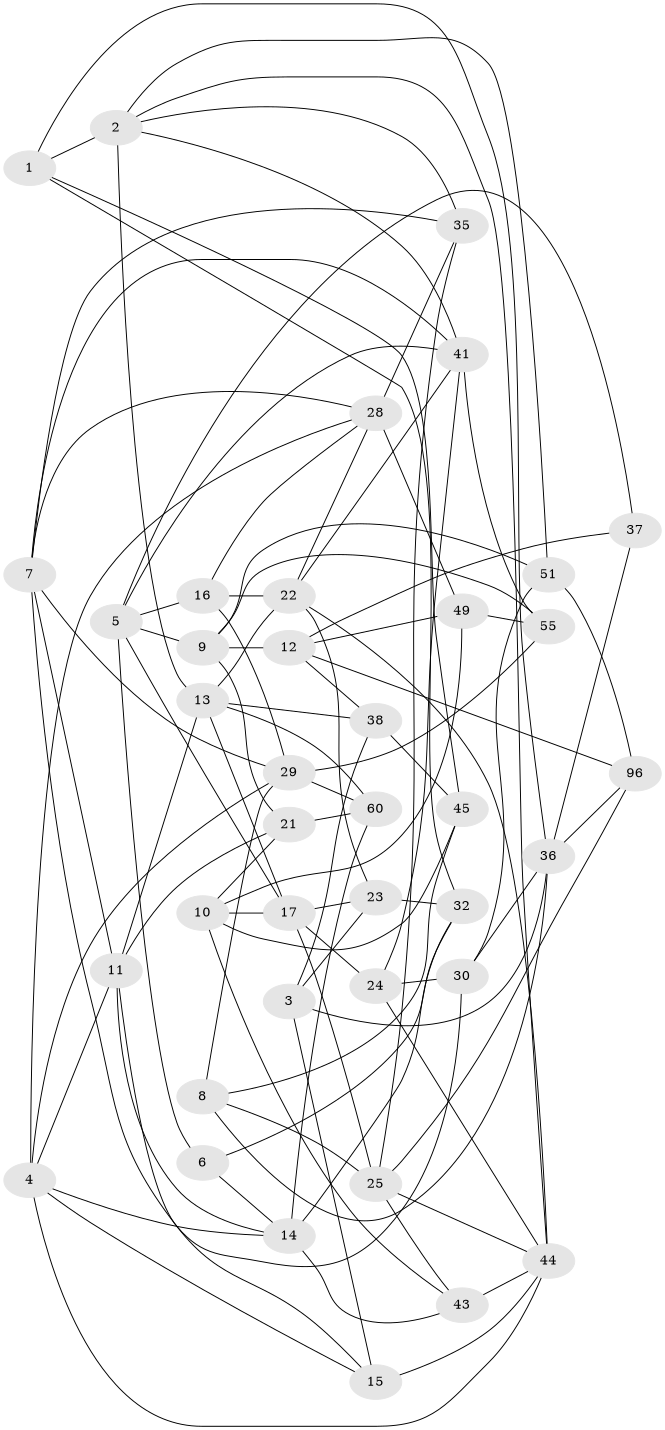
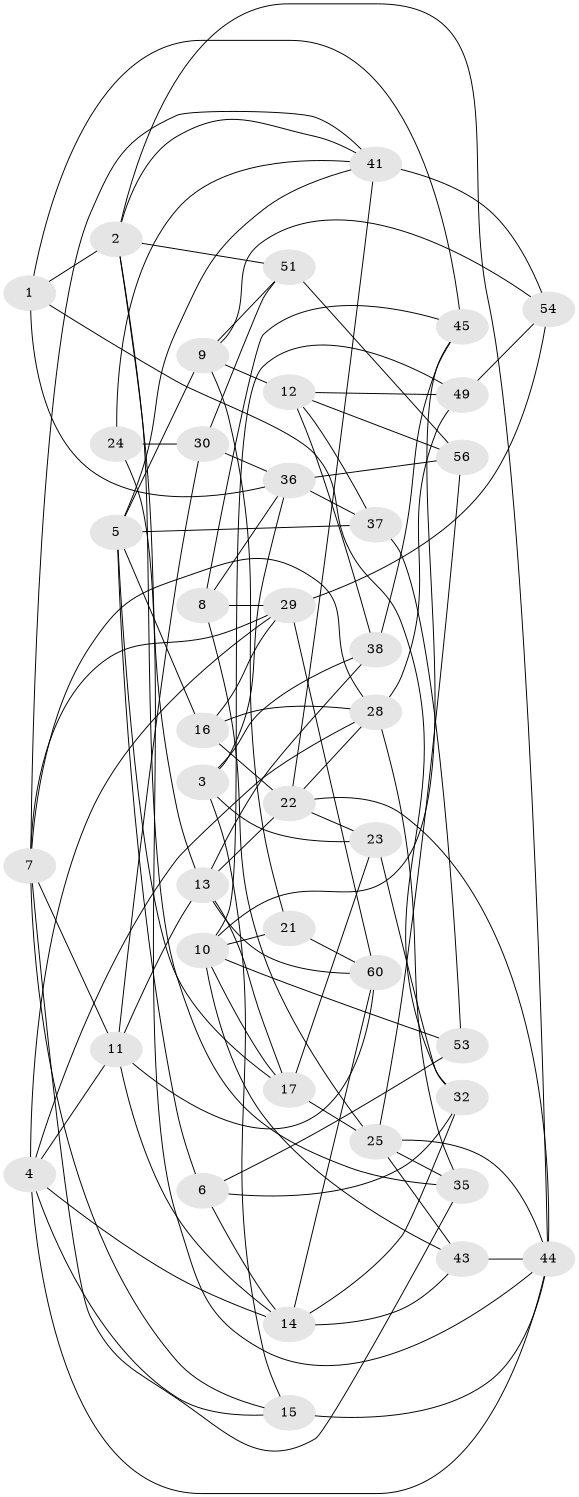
node "55": label "55" -> "54"
node "96": label "96" -> "56"
edge "21" -- "11": now "60" -- "11"
edge "17" -- "24": removed
node "53": added
